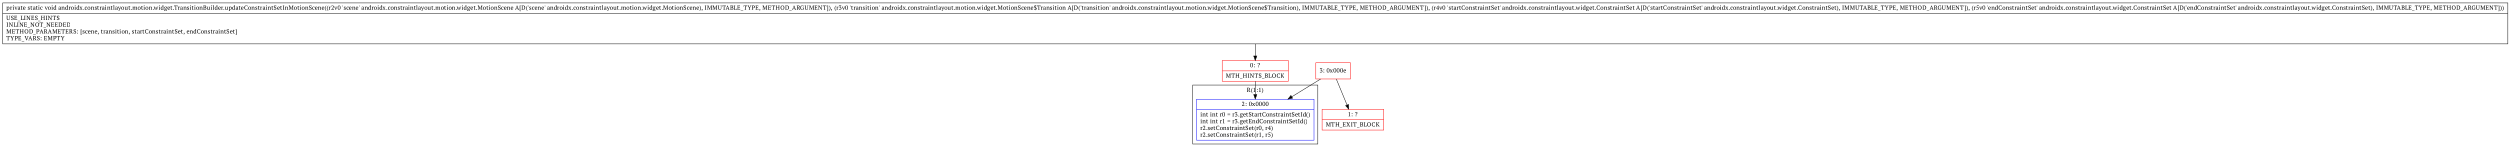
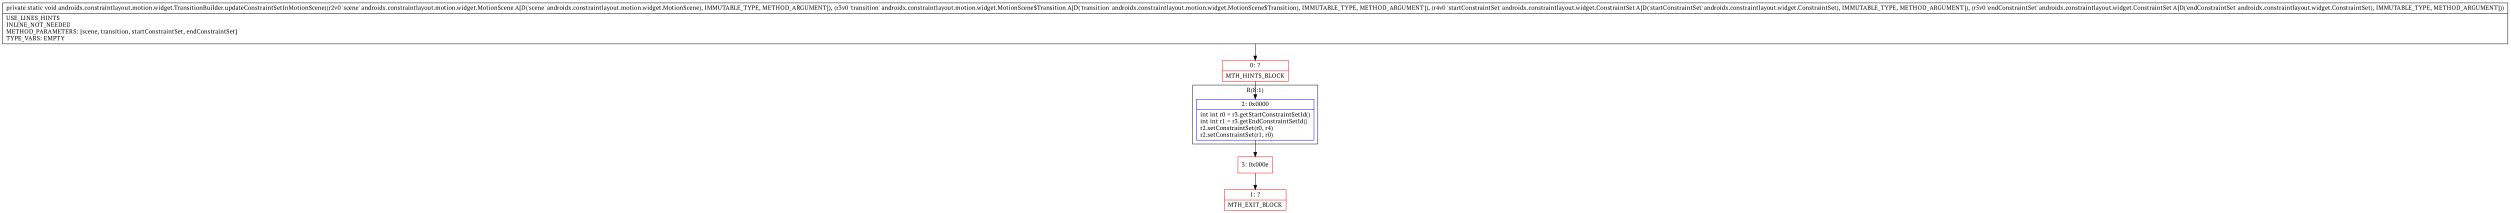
edge "3: 0x000e" -> "2: 0x0000": reversed
cluster "R(1:1)": label "R(1:1)" -> "R(8:1)"
node "2: 0x0000": text "r2.setConstraintSet(r1, r5)" -> "r2.setConstraintSet(r1, r0)"
